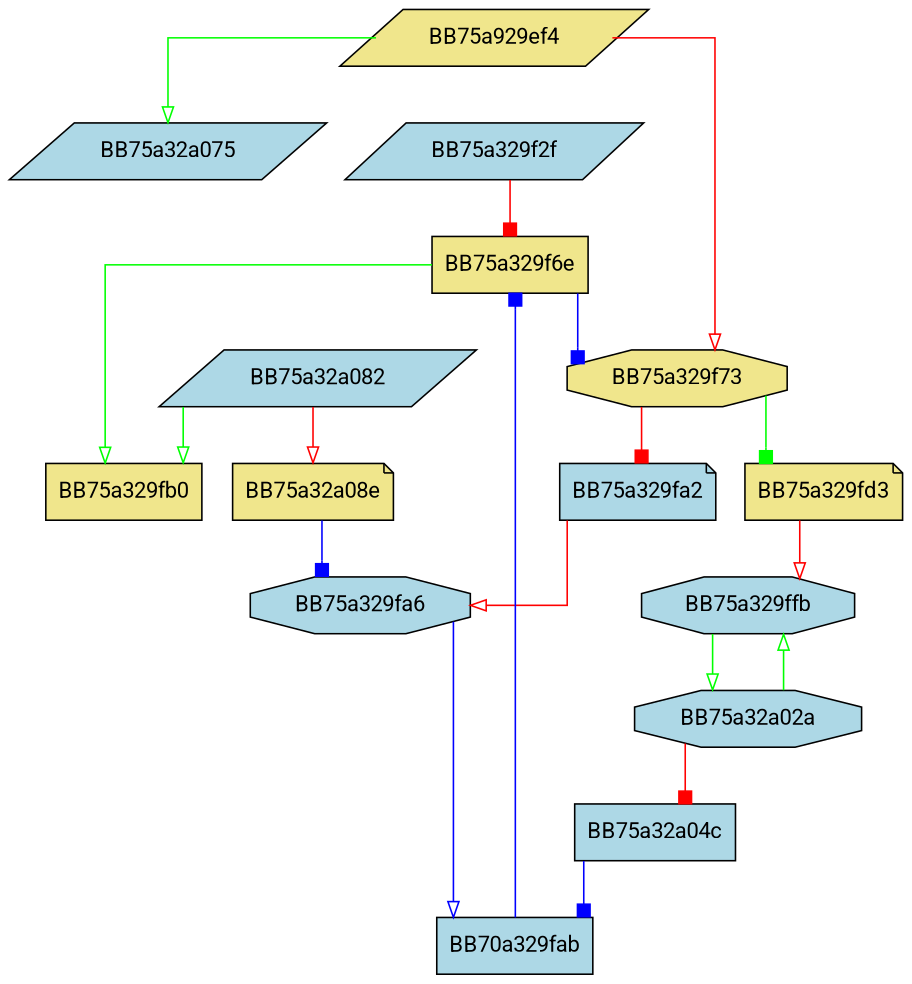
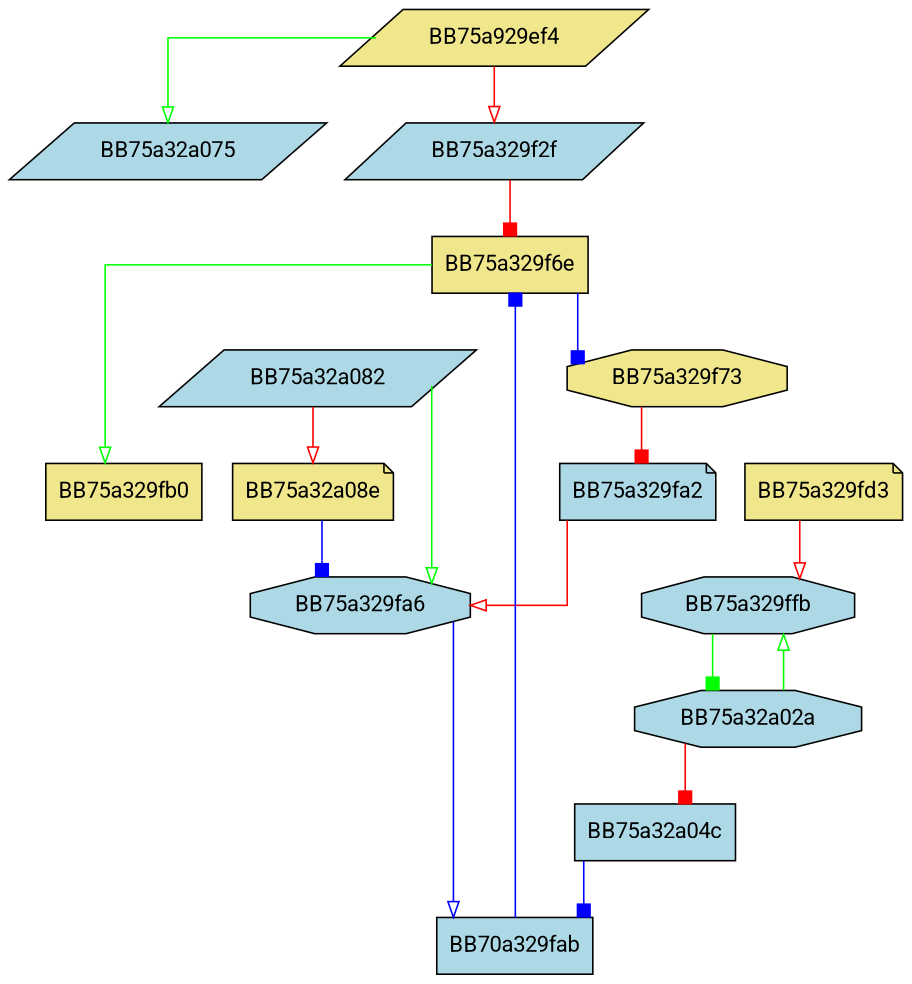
edge "BB75a929ef4" -> "BB75a329f73": now "BB75a929ef4" -> "BB75a329f2f"
edge "BB75a329f73" -> "BB75a329fd3": removed
edge "BB75a32a082" -> "BB75a329fb0": now "BB75a32a082" -> "BB75a329fa6"
edge "BB75a329ffb" -> "BB75a32a02a": arrowhead onormal -> box
